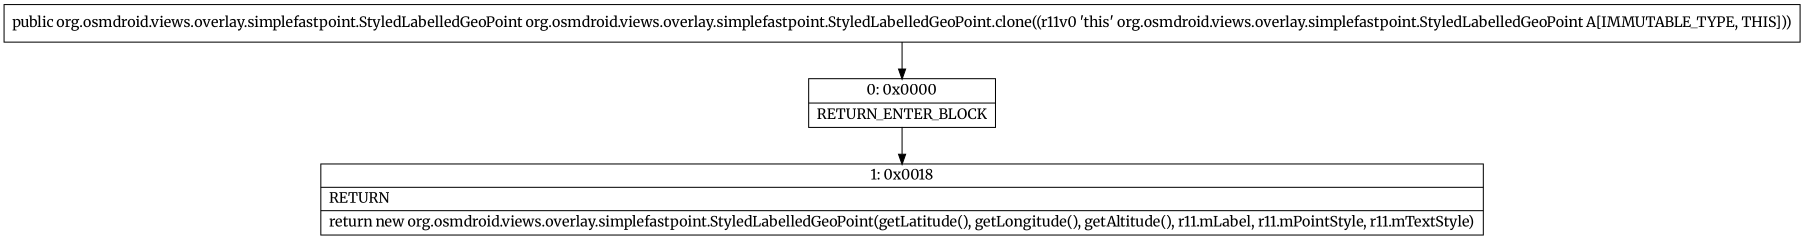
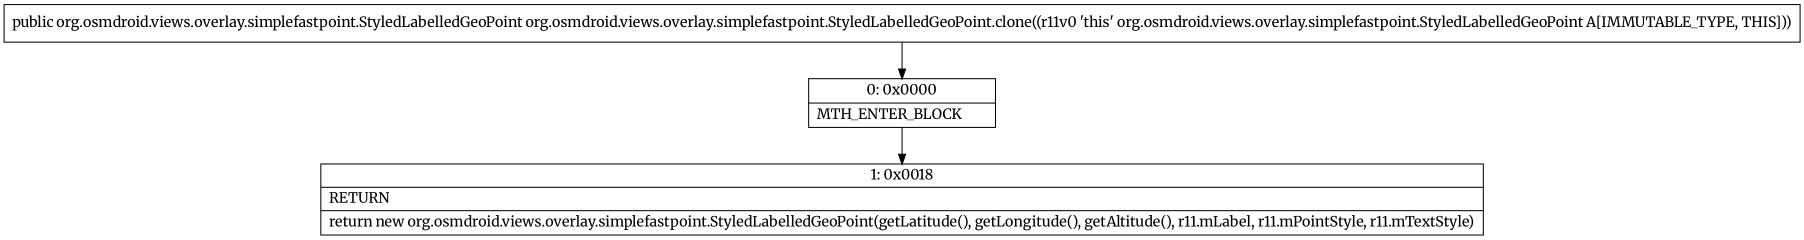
node "0: 0x0000": text "RETURN_ENTER_BLOCK" -> "MTH_ENTER_BLOCK"
